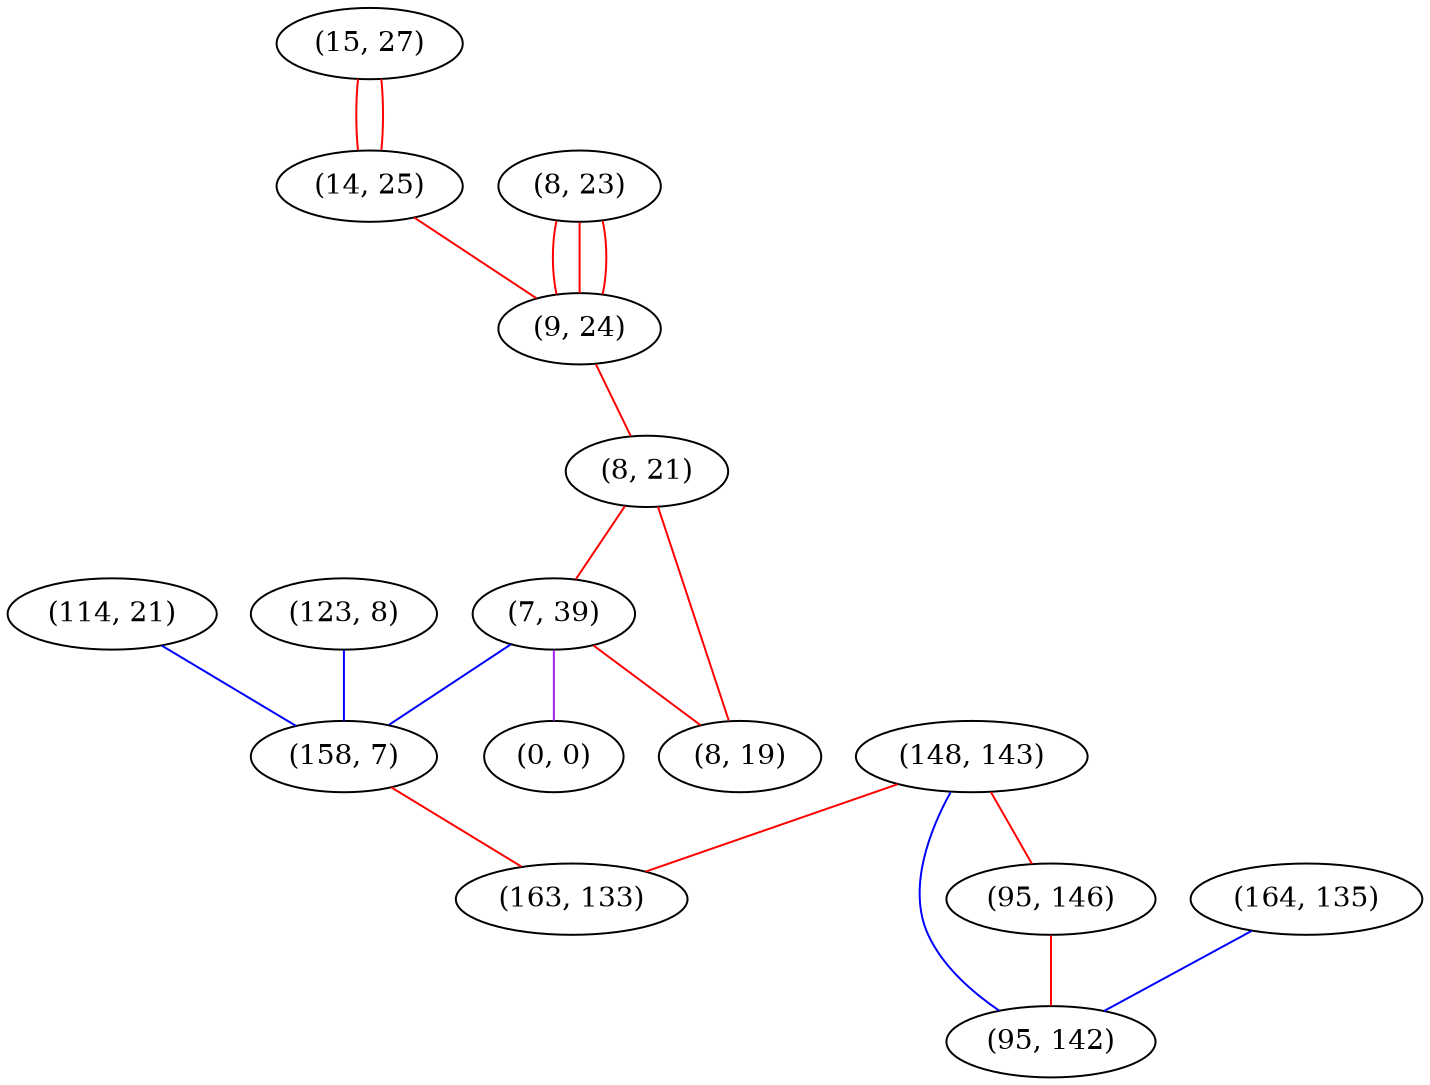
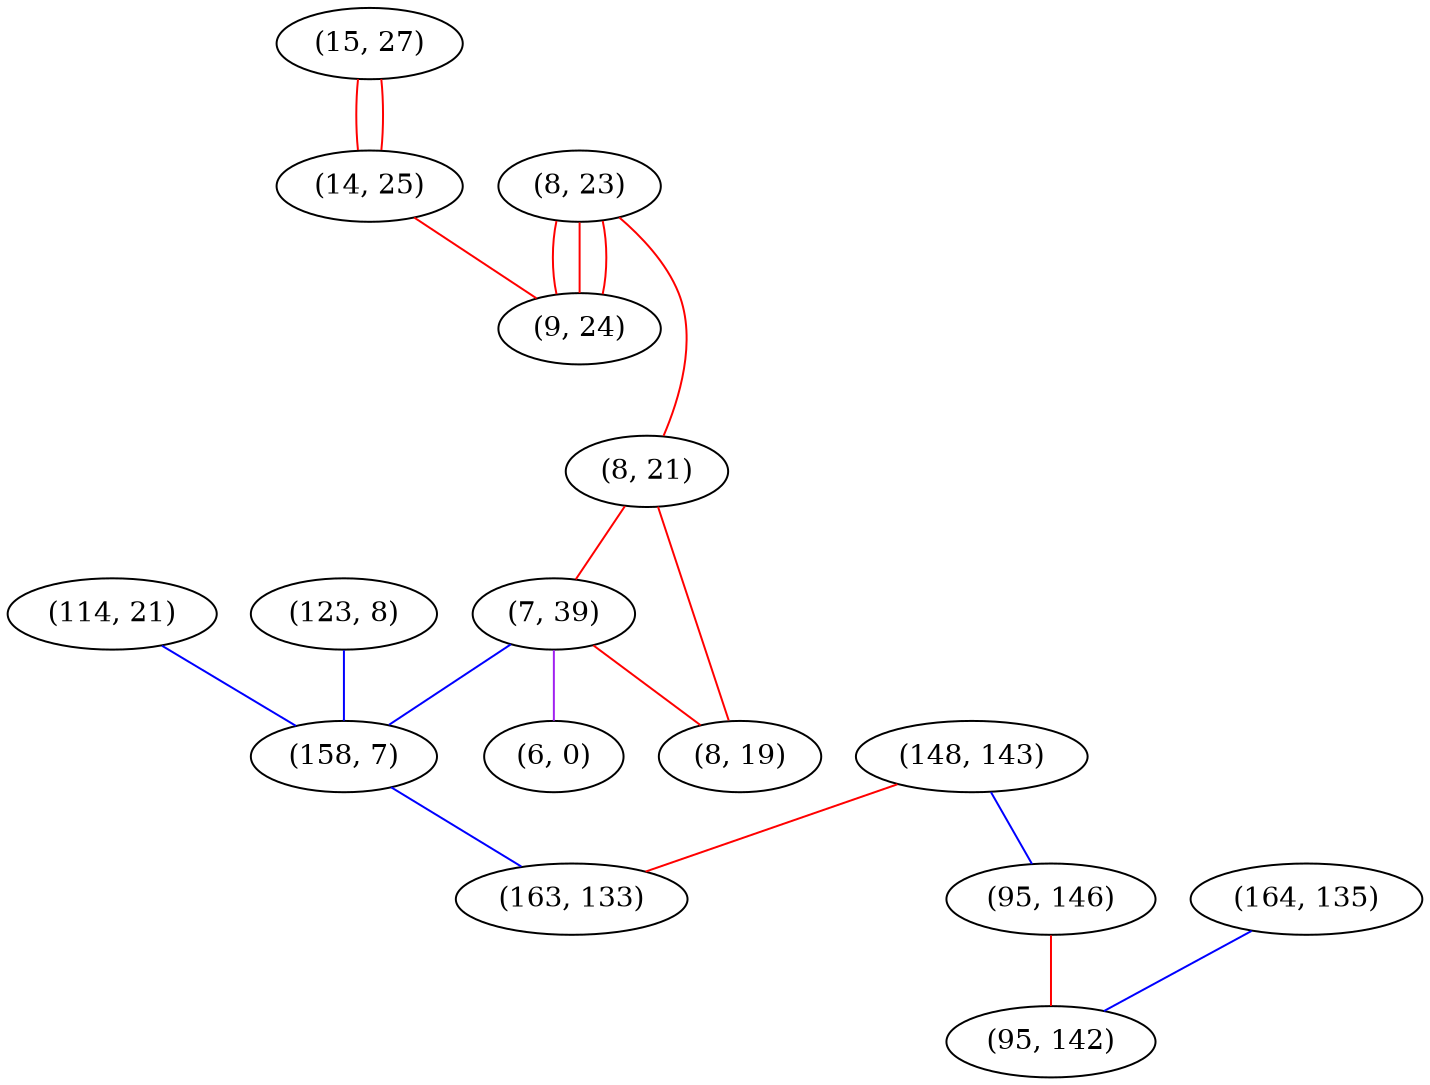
edge "(9, 24)" -- "(8, 21)": now "(8, 23)" -- "(8, 21)"
node "(0, 0)": label "(0, 0)" -> "(6, 0)"
edge "(158, 7)" -- "(163, 133)": color red -> blue
edge "(148, 143)" -- "(95, 146)": color red -> blue
edge "(148, 143)" -- "(95, 142)": removed
